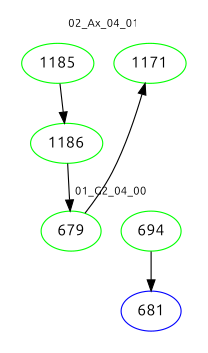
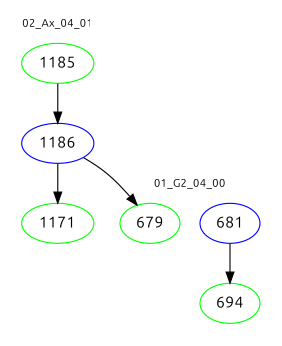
node "1186": color green -> blue
edge "679" -> "1171": now "1186" -> "1171"
edge "694" -> "681": reversed
